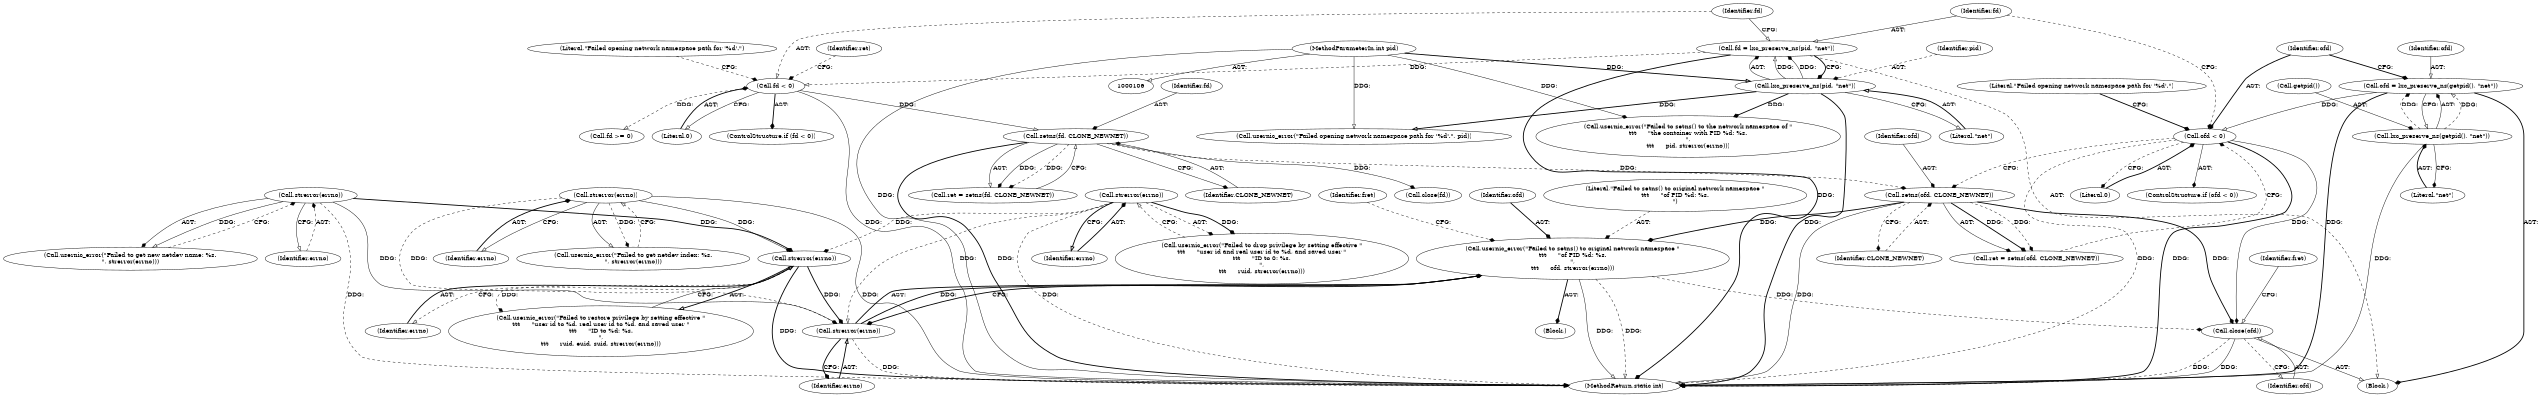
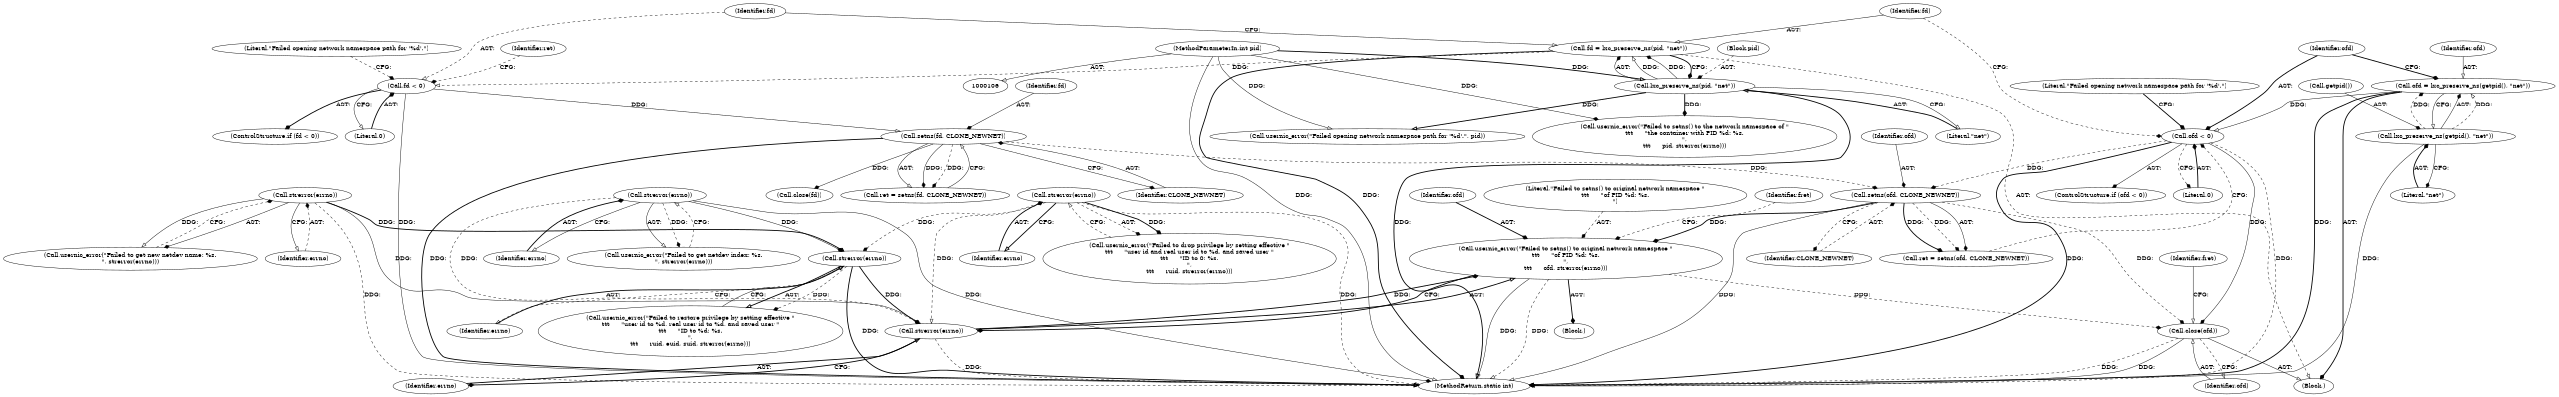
node "(Identifier,pid)": label "(Identifier,pid)" -> "(Block,pid)"
node "(Call,fd >= 0)": removed
edge "(Call,ofd < 0)" -> "(Call,setns(ofd, CLONE_NEWNET))": label "CFG: " -> "DDG: "
edge "(Call,setns(ofd, CLONE_NEWNET))" -> "(Call,close(ofd))": style bold -> dashed
